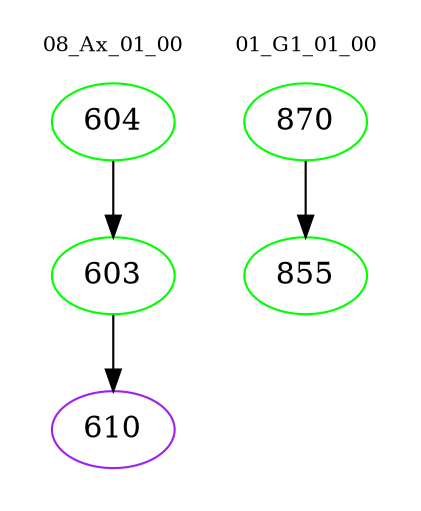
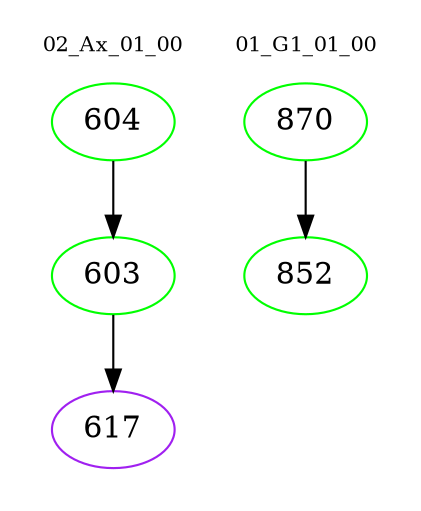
cluster "08_Ax_01_00": label "08_Ax_01_00" -> "02_Ax_01_00"
node "855": label "855" -> "852"
node "610": label "610" -> "617"
